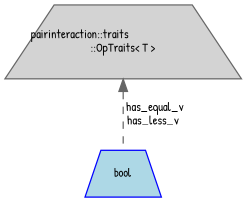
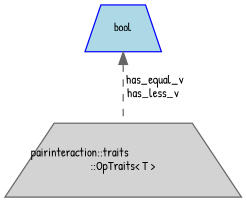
edge "bool" -> "pairinteraction::traits ::OpTraits< T >": reversed
